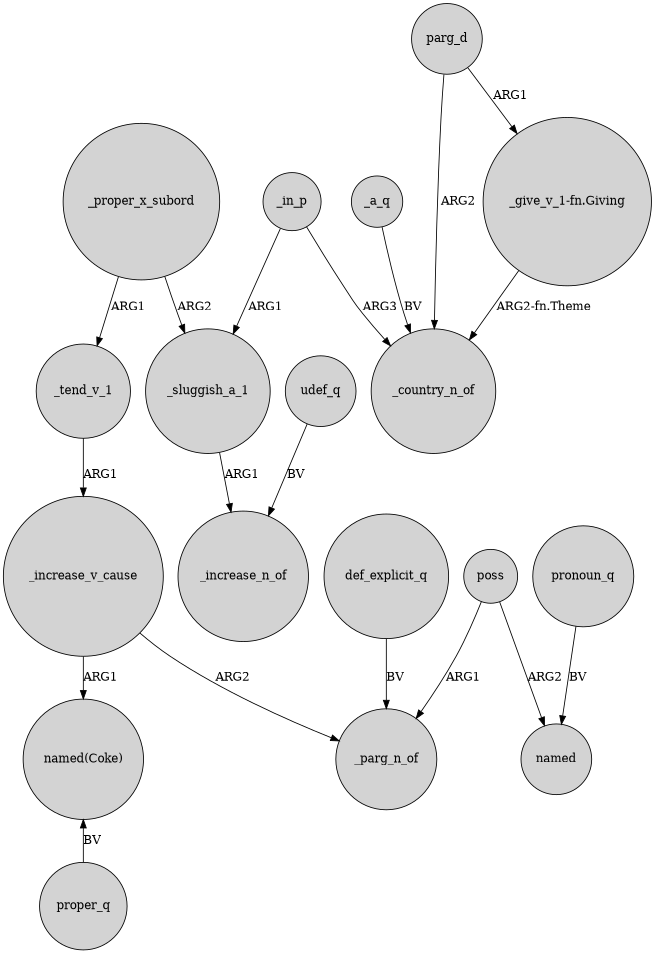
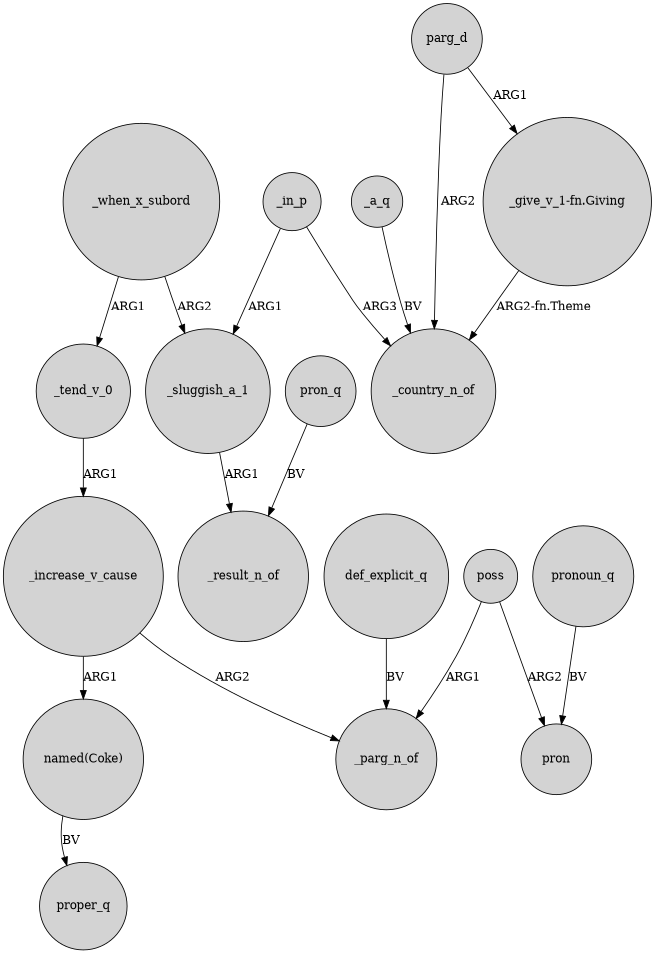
node "_proper_x_subord": label "_proper_x_subord" -> "_when_x_subord"
node "_tend_v_1": label "_tend_v_1" -> "_tend_v_0"
node "udef_q": label "udef_q" -> "pron_q"
node "_increase_n_of": label "_increase_n_of" -> "_result_n_of"
node "named": label "named" -> "pron"
edge "proper_q" -> "named(Coke)": reversed
